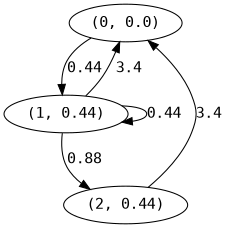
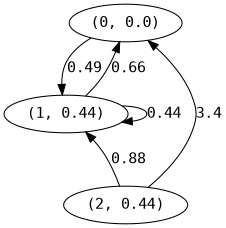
edge "(0, 0.0)" -> "(1, 0.44)": label "0.44" -> "0.49"
edge "(1, 0.44)" -> "(0, 0.0)": label "3.4" -> "0.66"
edge "(1, 0.44)" -> "(2, 0.44)": reversed
